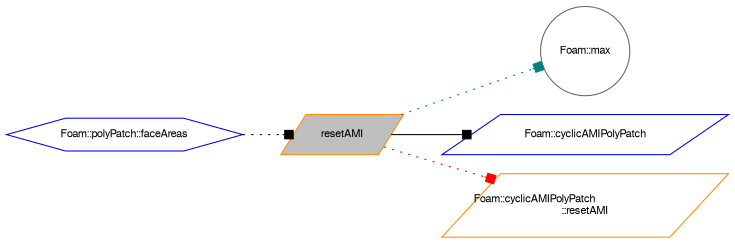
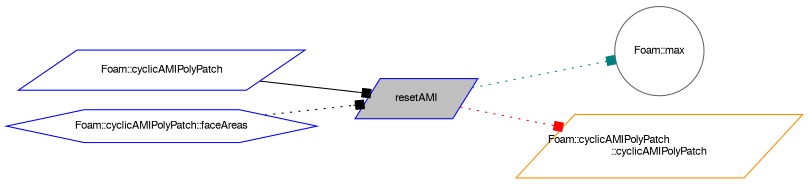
node "Foam::polyPatch::faceAreas": label "Foam::polyPatch::faceAreas" -> "Foam::cyclicAMIPolyPatch::faceAreas"
node "resetAMI": color darkorange -> blue
edge "resetAMI" -> "Foam::cyclicAMIPolyPatch": reversed
node "Foam::cyclicAMIPolyPatch ::resetAMI": label "Foam::cyclicAMIPolyPatch ::resetAMI" -> "Foam::cyclicAMIPolyPatch ::cyclicAMIPolyPatch"
